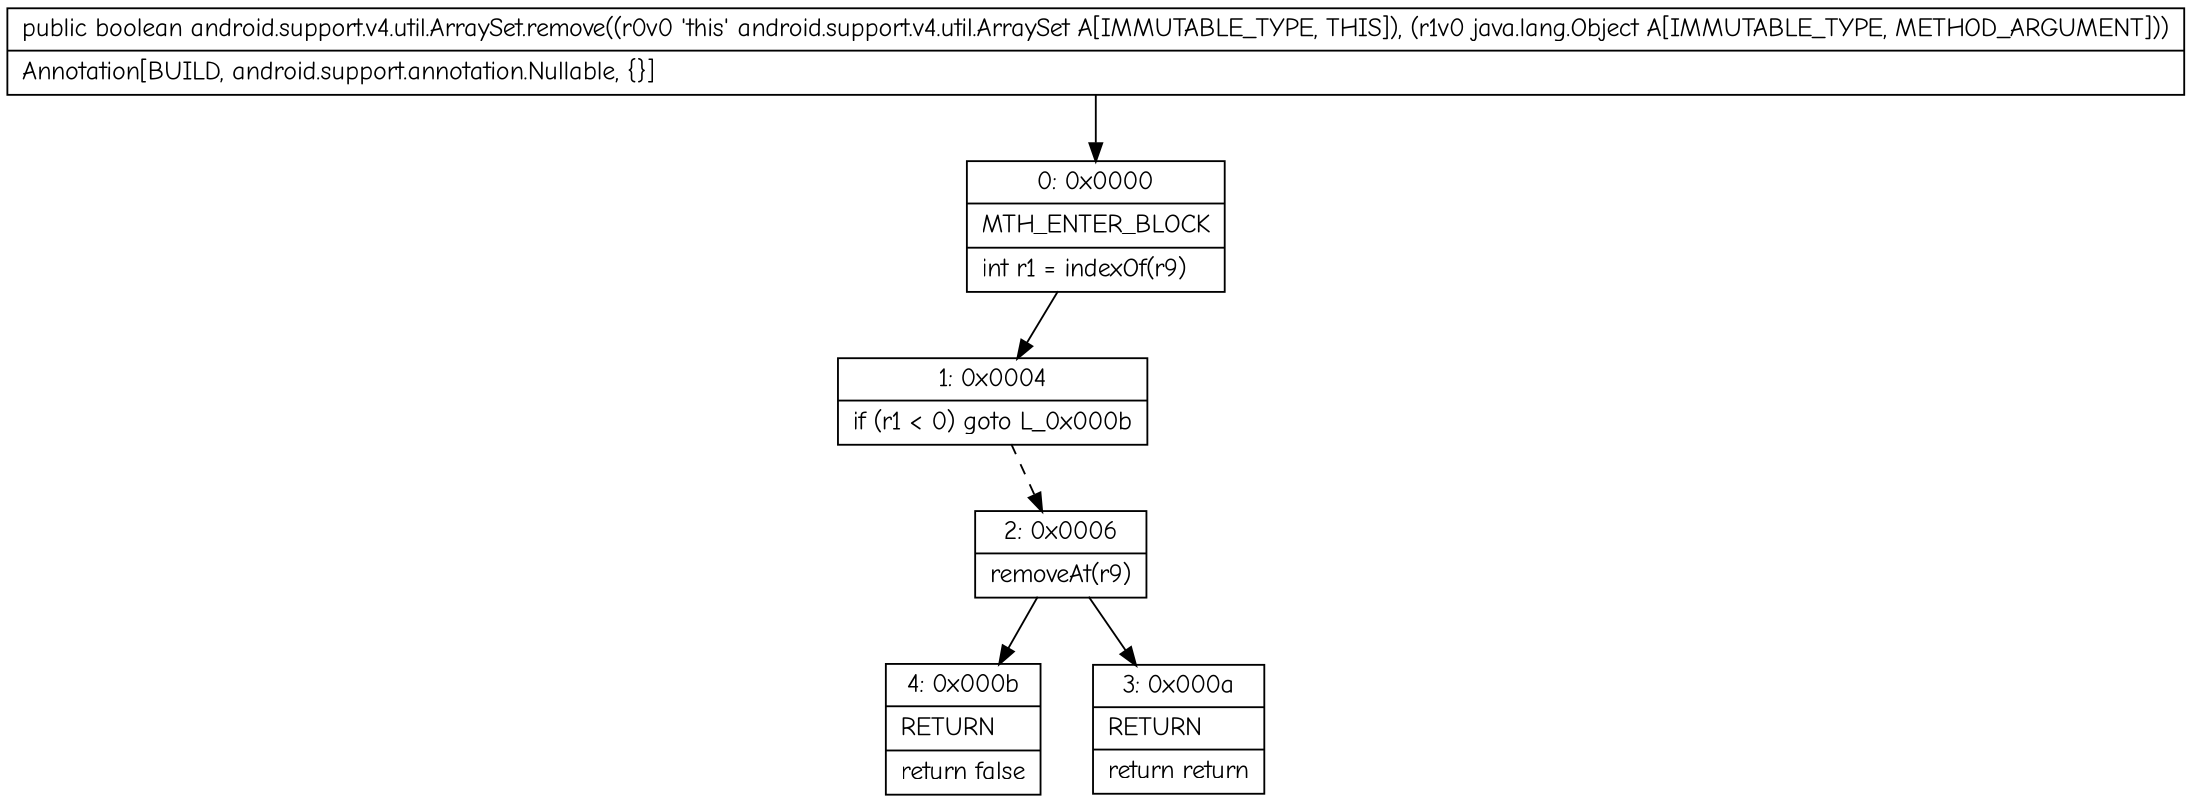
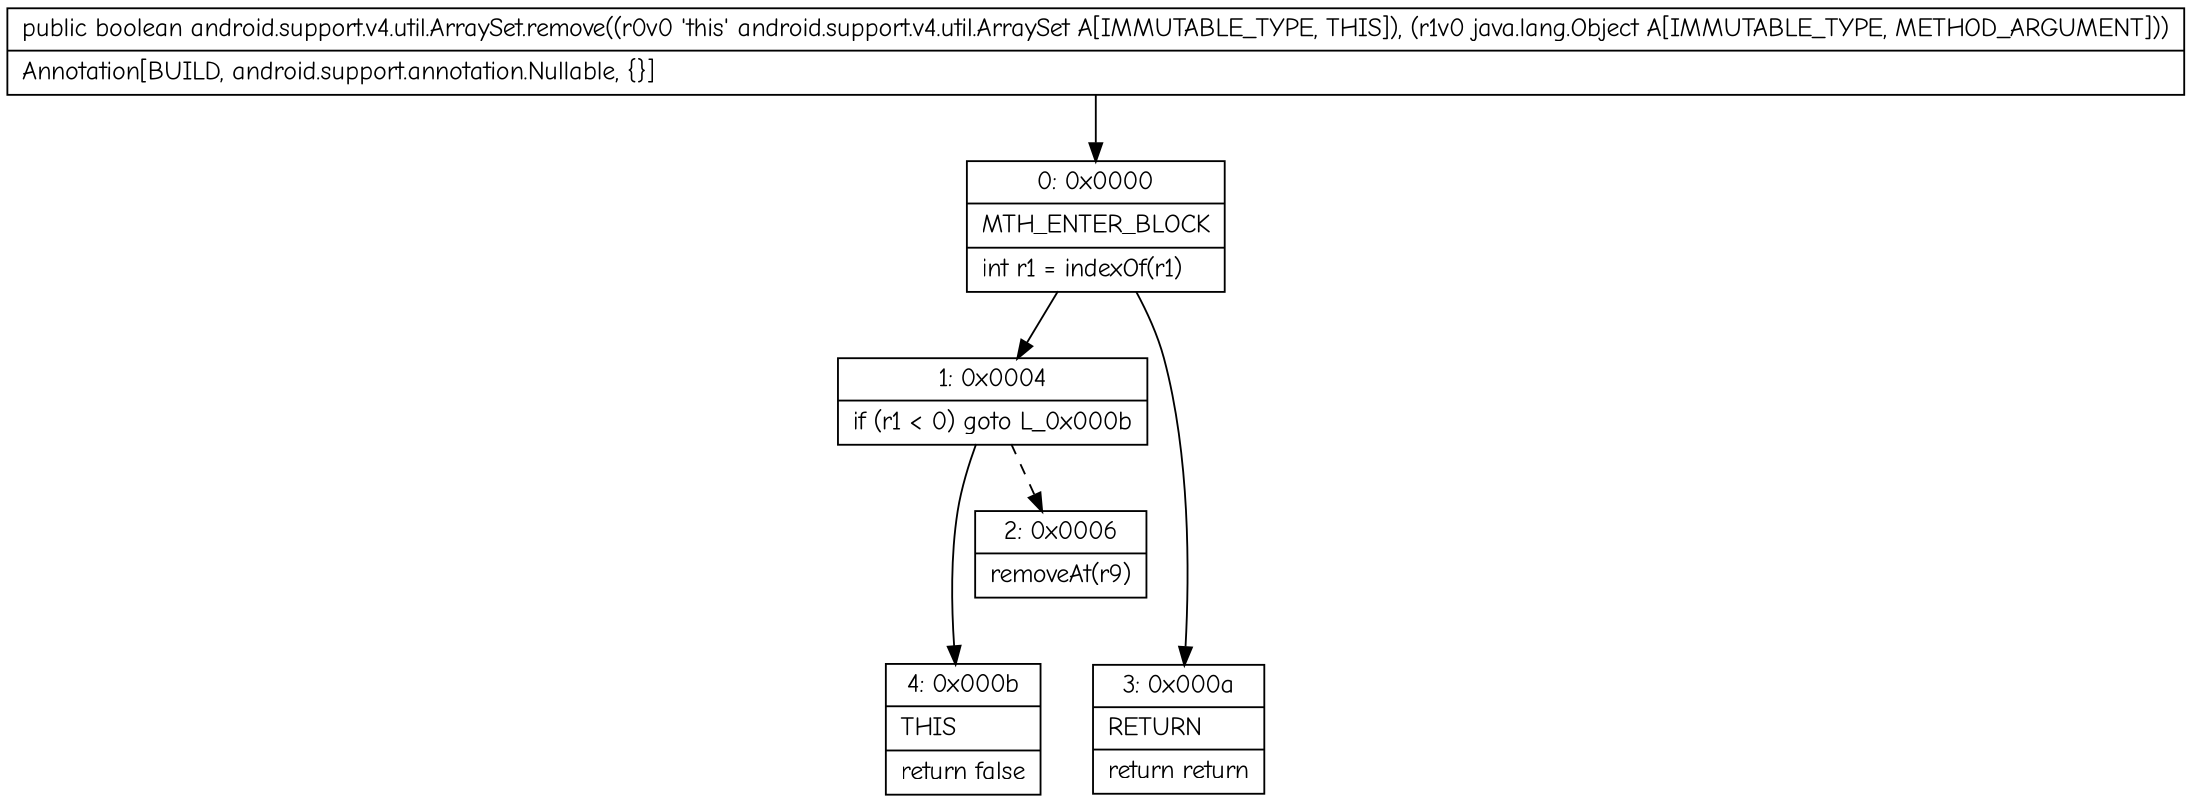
node "0: 0x0000": text "int r1 = indexOf(r9)" -> "int r1 = indexOf(r1)"
edge "2: 0x0006" -> "4: 0x000b": now "1: 0x0004" -> "4: 0x000b"
edge "2: 0x0006" -> "3: 0x000a": now "0: 0x0000" -> "3: 0x000a"
node "4: 0x000b": text "RETURN" -> "THIS"
